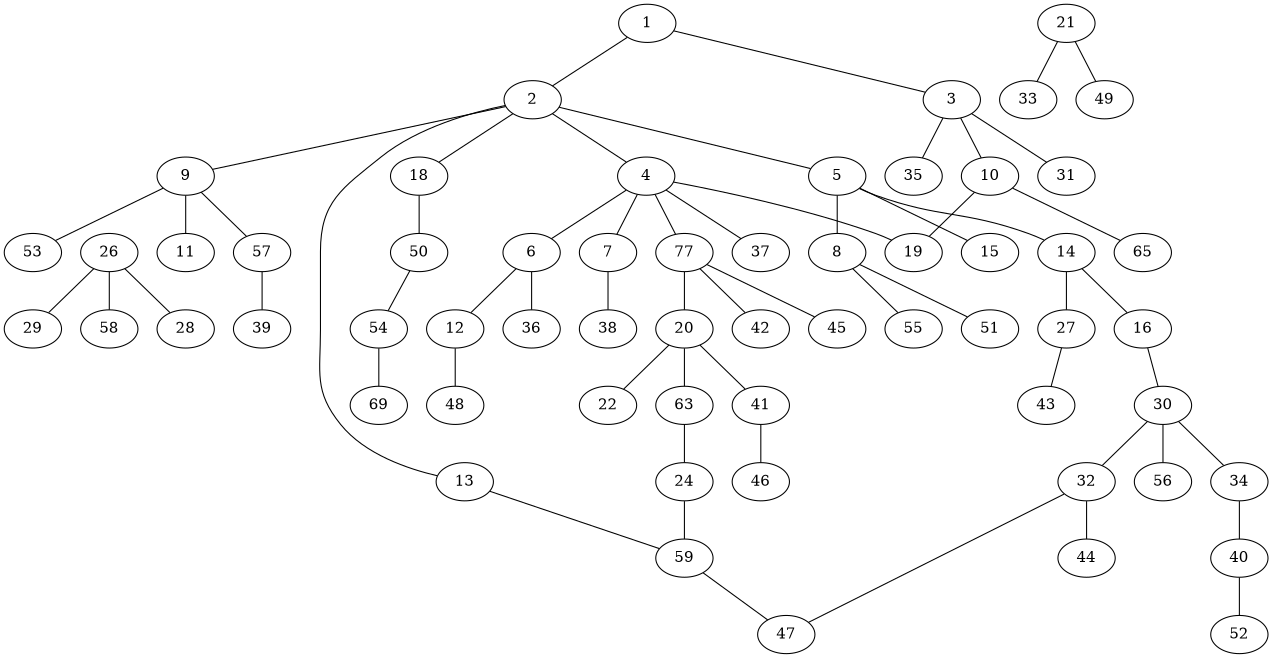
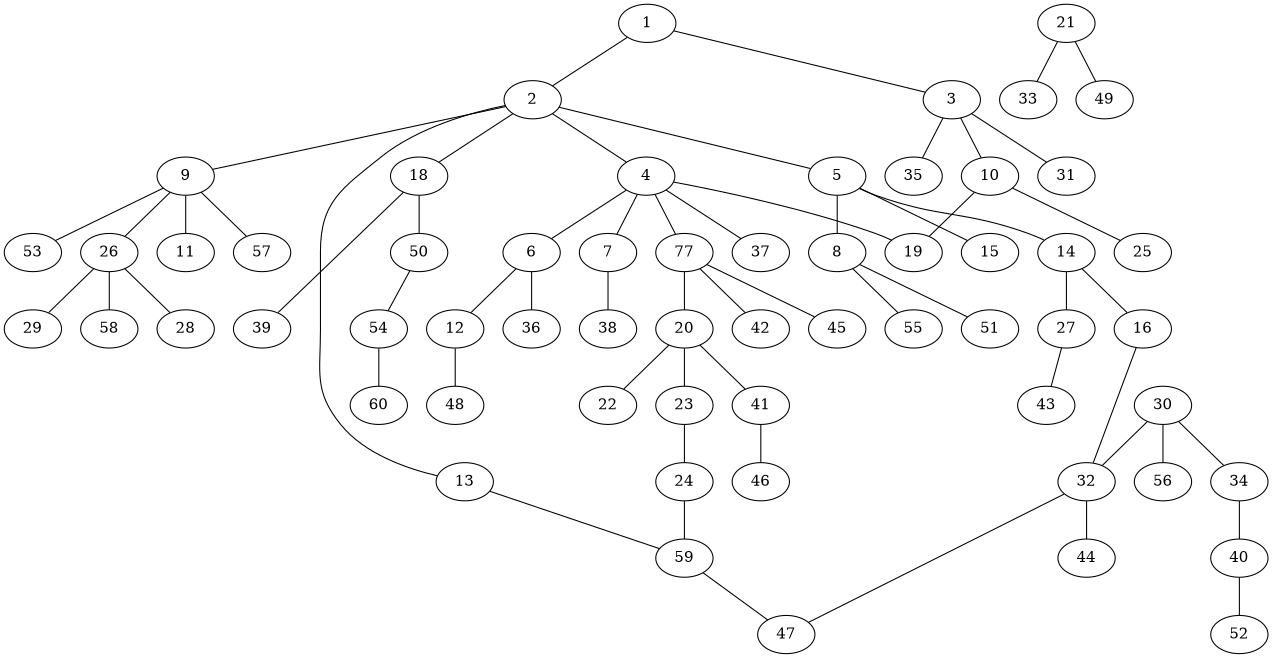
edge "9" -- "26": added
node "65": label "65" -> "25"
edge "57" -- "39": now "18" -- "39"
edge "16" -- "30": now "16" -- "32"
node "69": label "69" -> "60"
node "63": label "63" -> "23"
